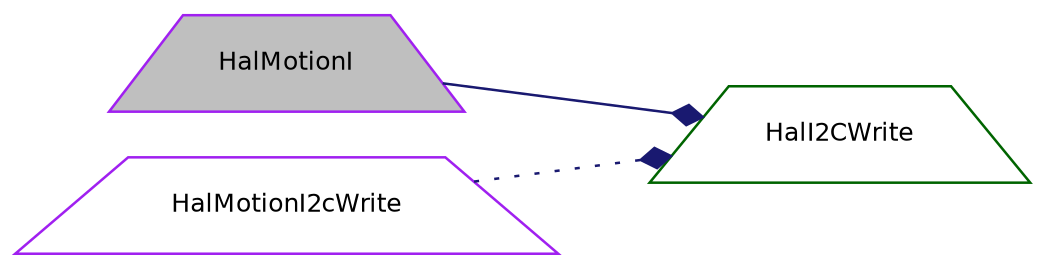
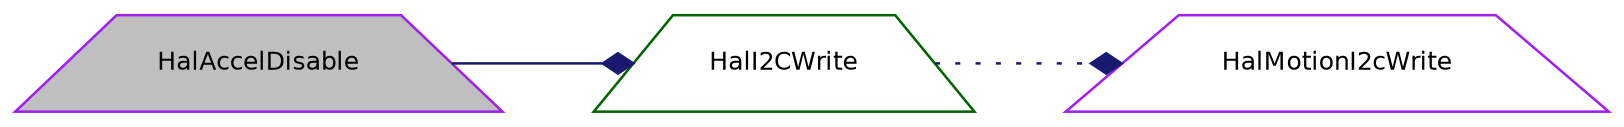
node "HalMotionI": label "HalMotionI" -> "HalAccelDisable"
edge "HalMotionI2cWrite" -> "HalI2CWrite": reversed
